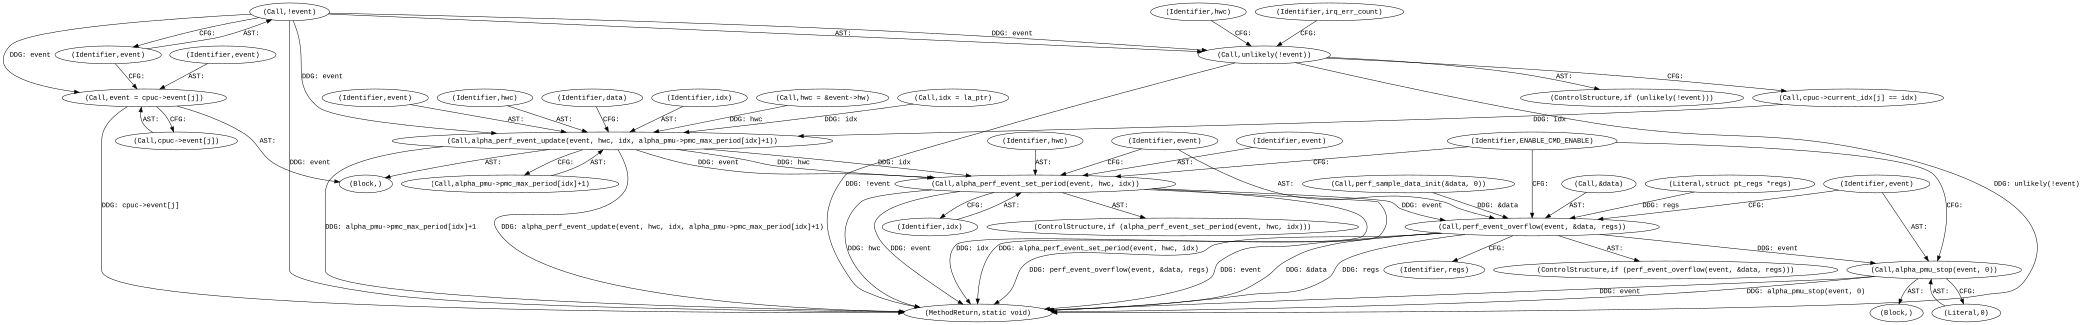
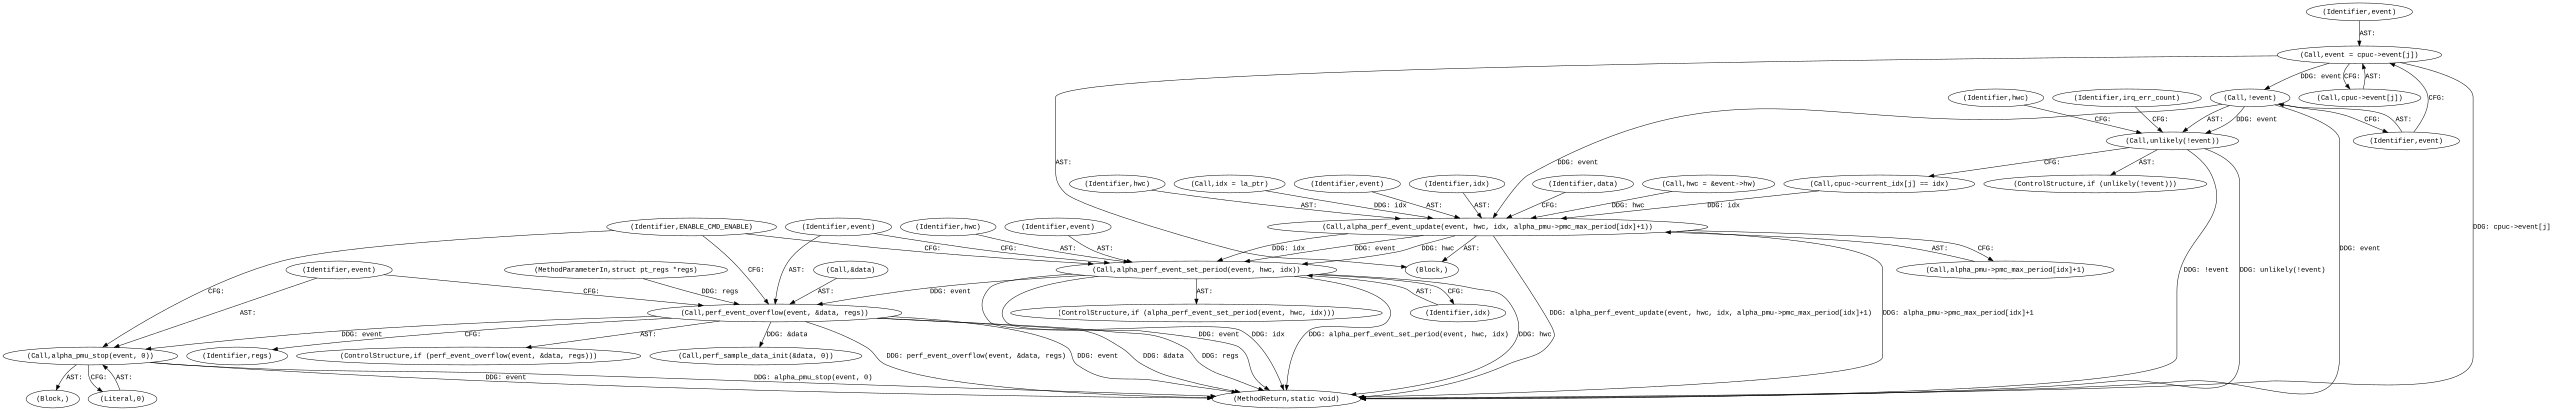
edge "(Call,!event)" -> "(Call,event = cpuc->event[j])": reversed
node "(Literal,struct pt_regs *regs)": label "(Literal,struct pt_regs *regs)" -> "(MethodParameterIn,struct pt_regs *regs)"
edge "(Call,perf_sample_data_init(&data, 0))" -> "(Call,perf_event_overflow(event, &data, regs))": reversed
